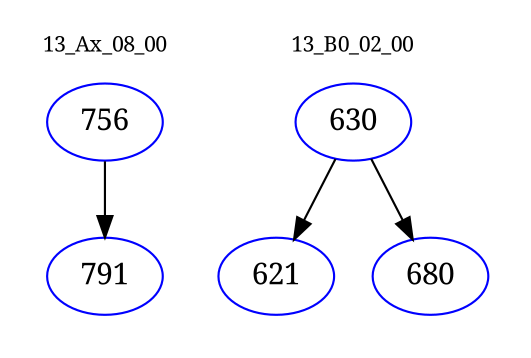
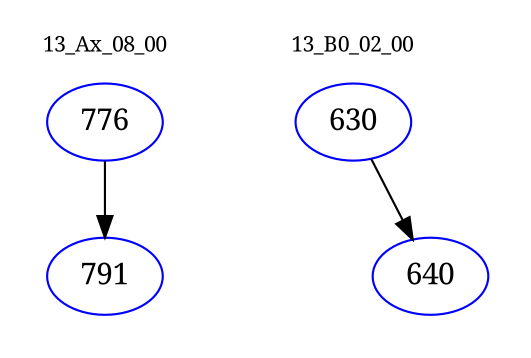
node "756": label "756" -> "776"
node "621": removed
node "680": label "680" -> "640"
